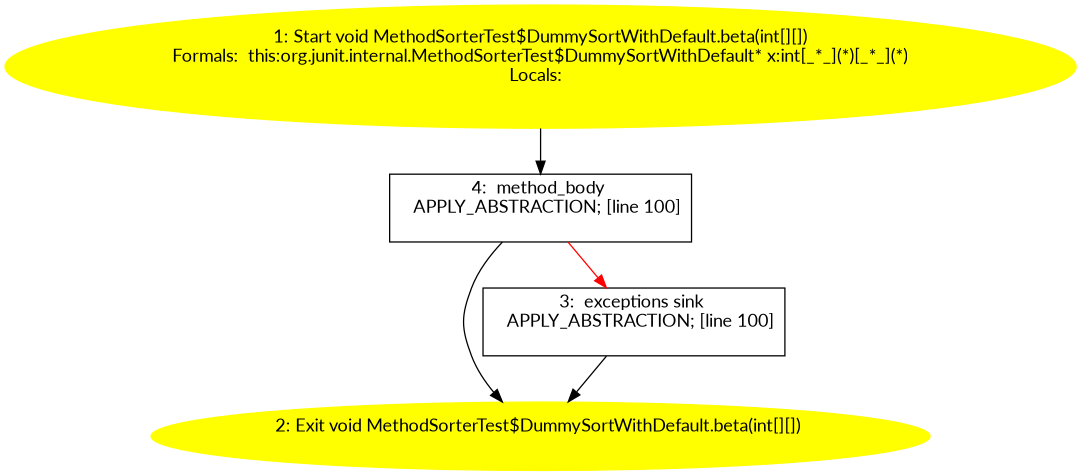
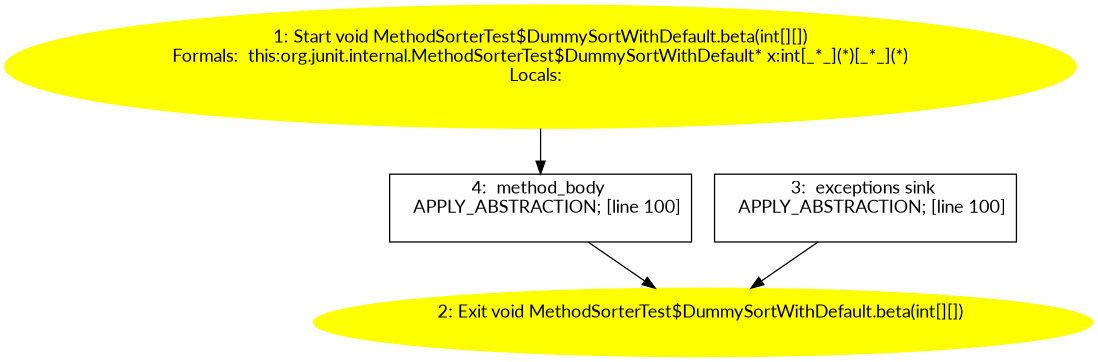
edge "4:  method_body APPLY_ABSTRACTION; [line 100]" -> "3:  exceptions sink APPLY_ABSTRACTION; [line 100]": removed
